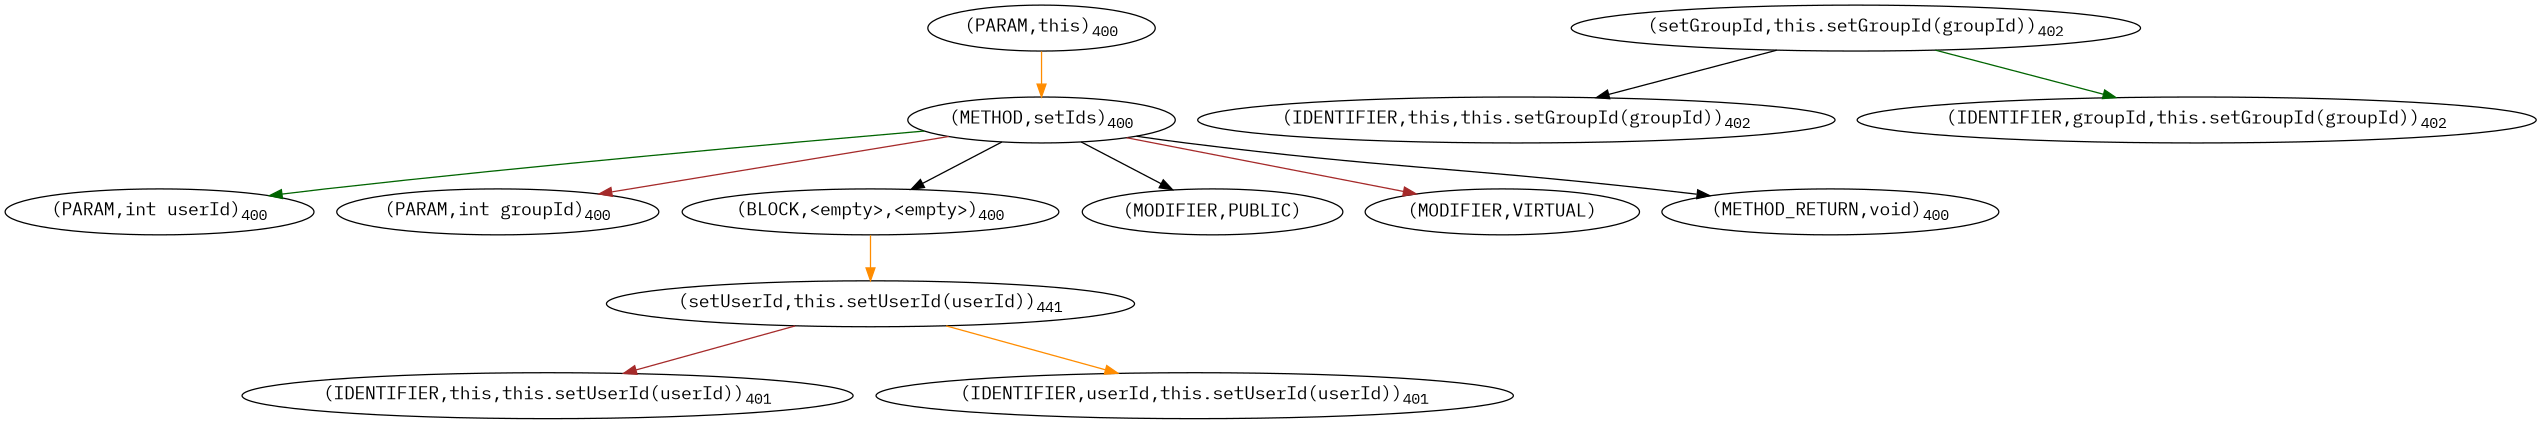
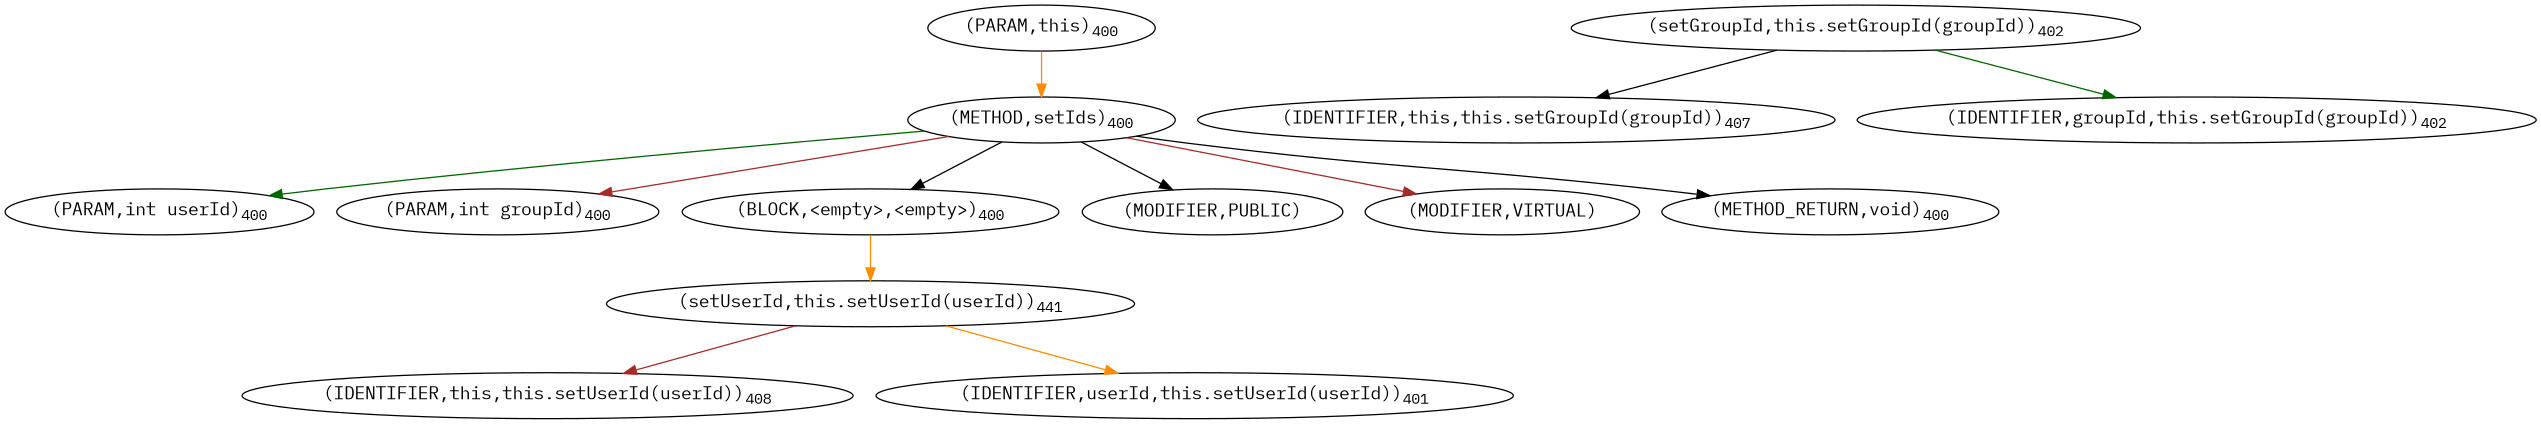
node "(IDENTIFIER,this,this.setGroupId(groupId))": text "402" -> "407"
node "(IDENTIFIER,this,this.setUserId(userId))": text "401" -> "408"
